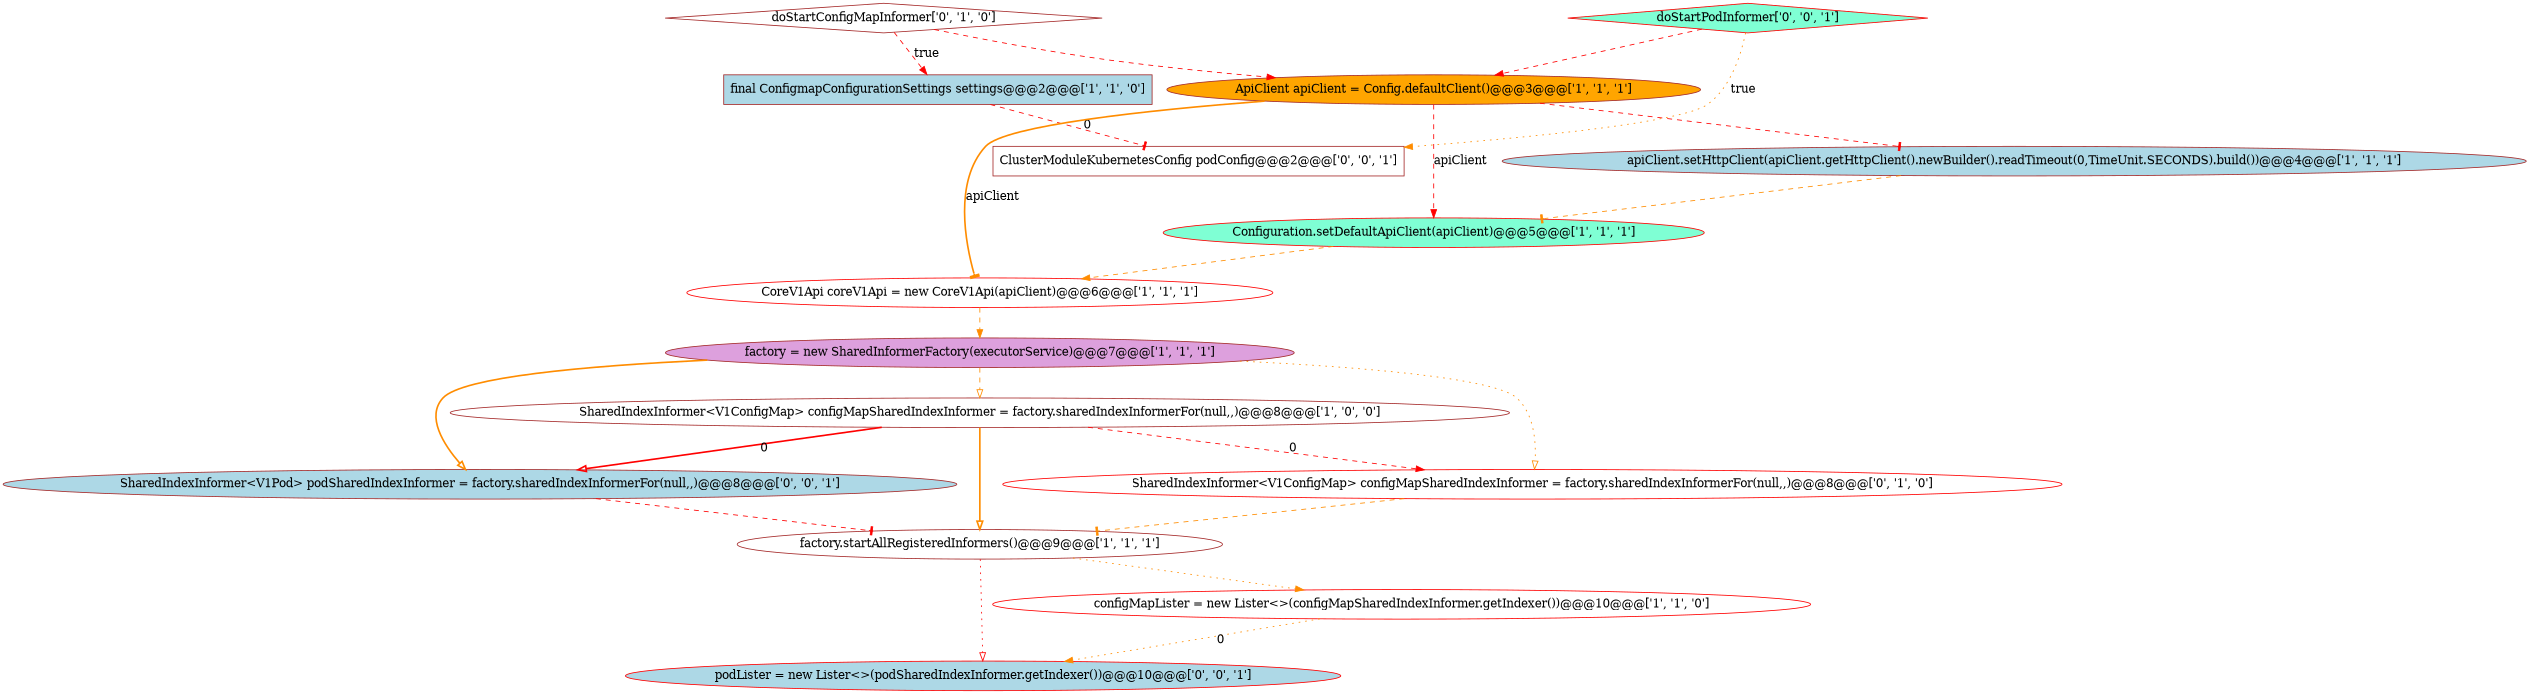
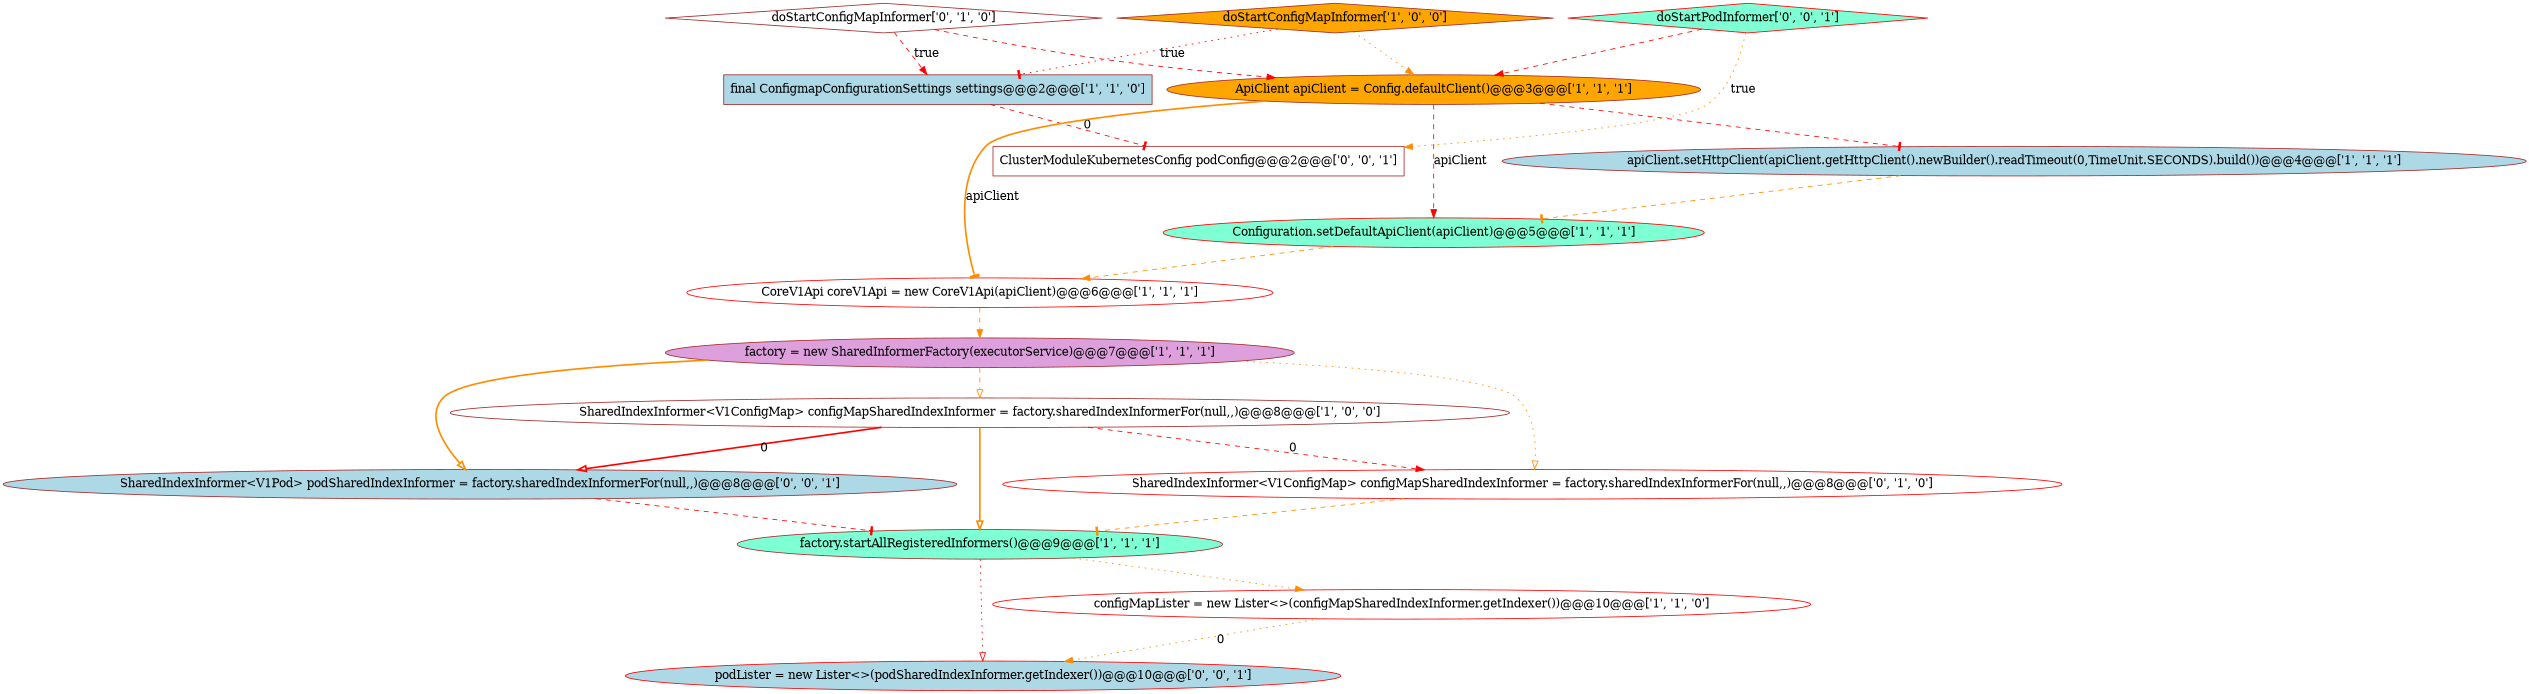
node "doStartConfigMapInformer['1', '0', '0']": added
node "factory.startAllRegisteredInformers()@@@9@@@['1', '1', '1']": fillcolor white -> aquamarine
